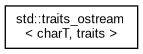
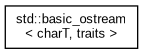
node "std::traits_ostream < charT, traits >": label "std::traits_ostream < charT, traits >" -> "std::basic_ostream < charT, traits >"
